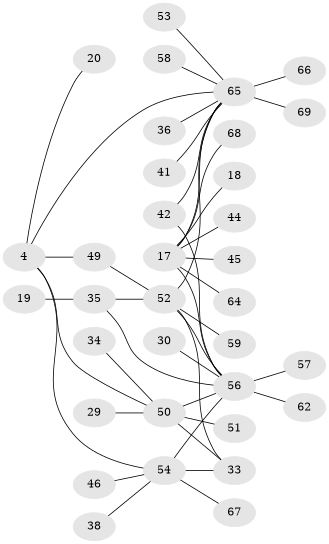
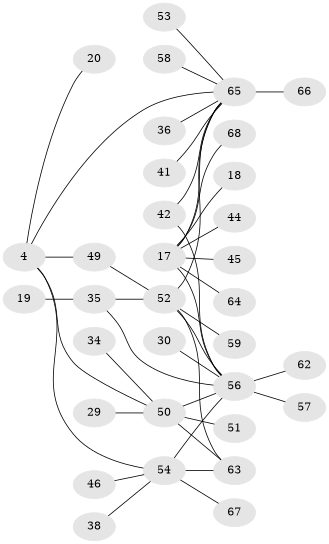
node "69": removed
node "33": label "33" -> "63"
